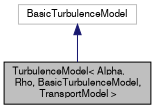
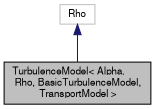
node "BasicTurbulenceModel": label "BasicTurbulenceModel" -> "Rho"
